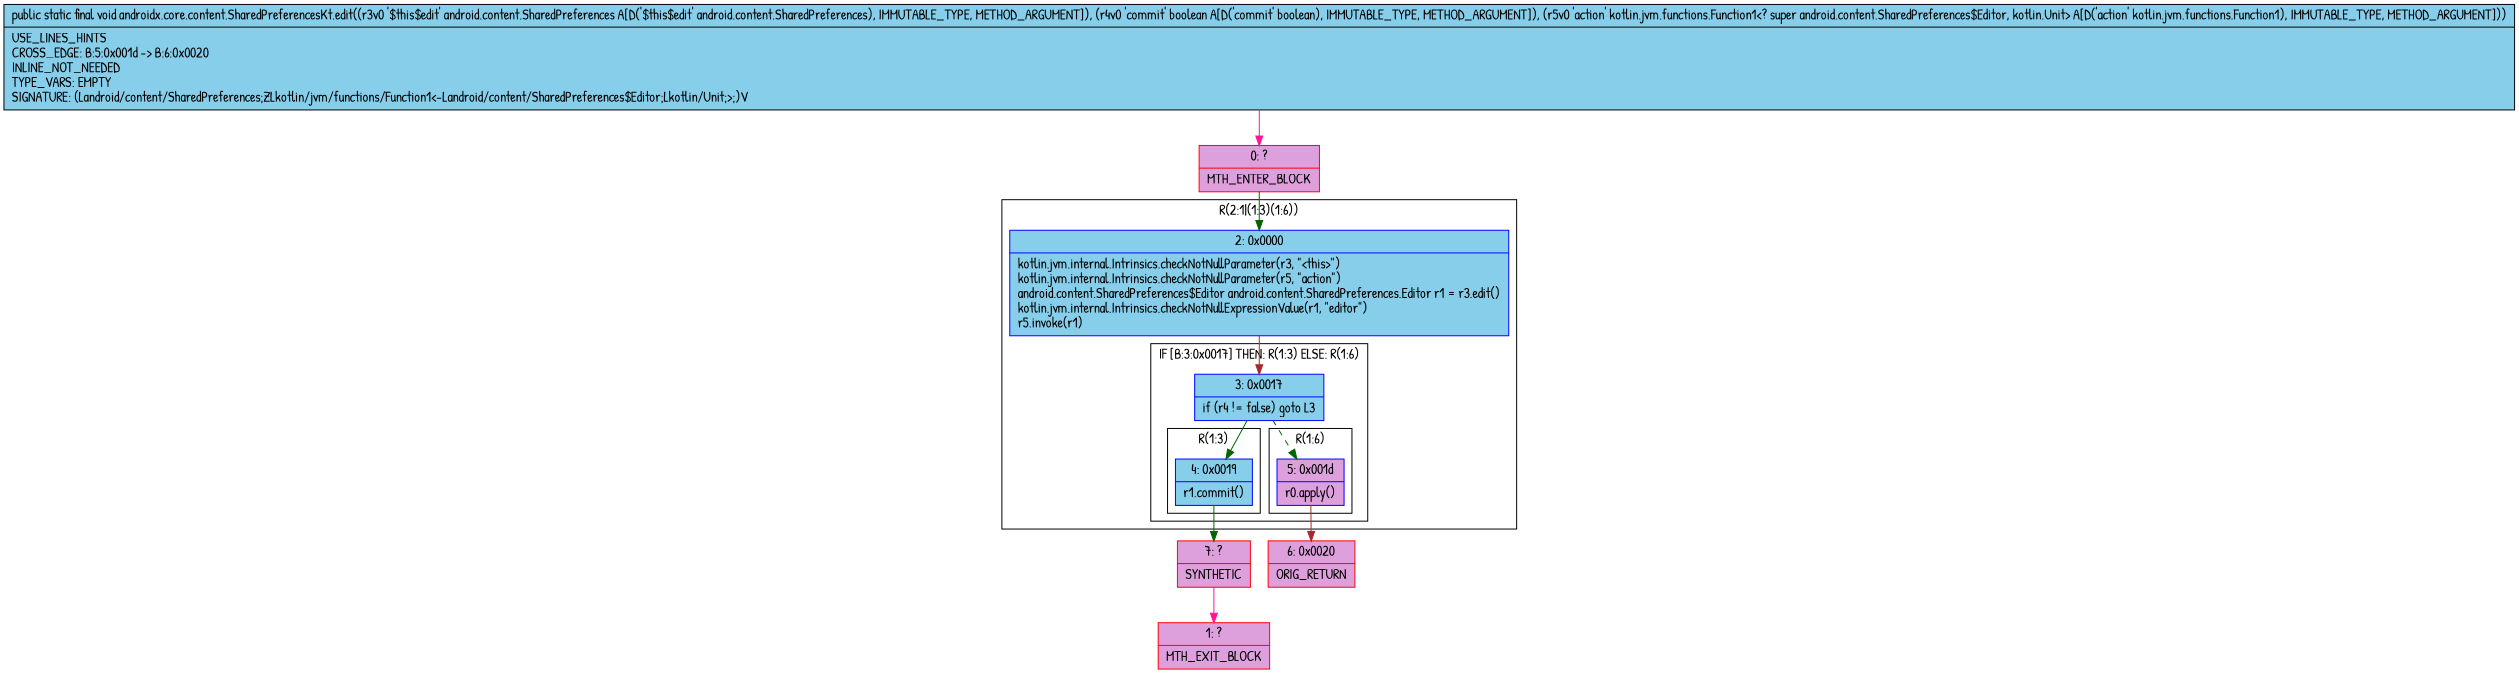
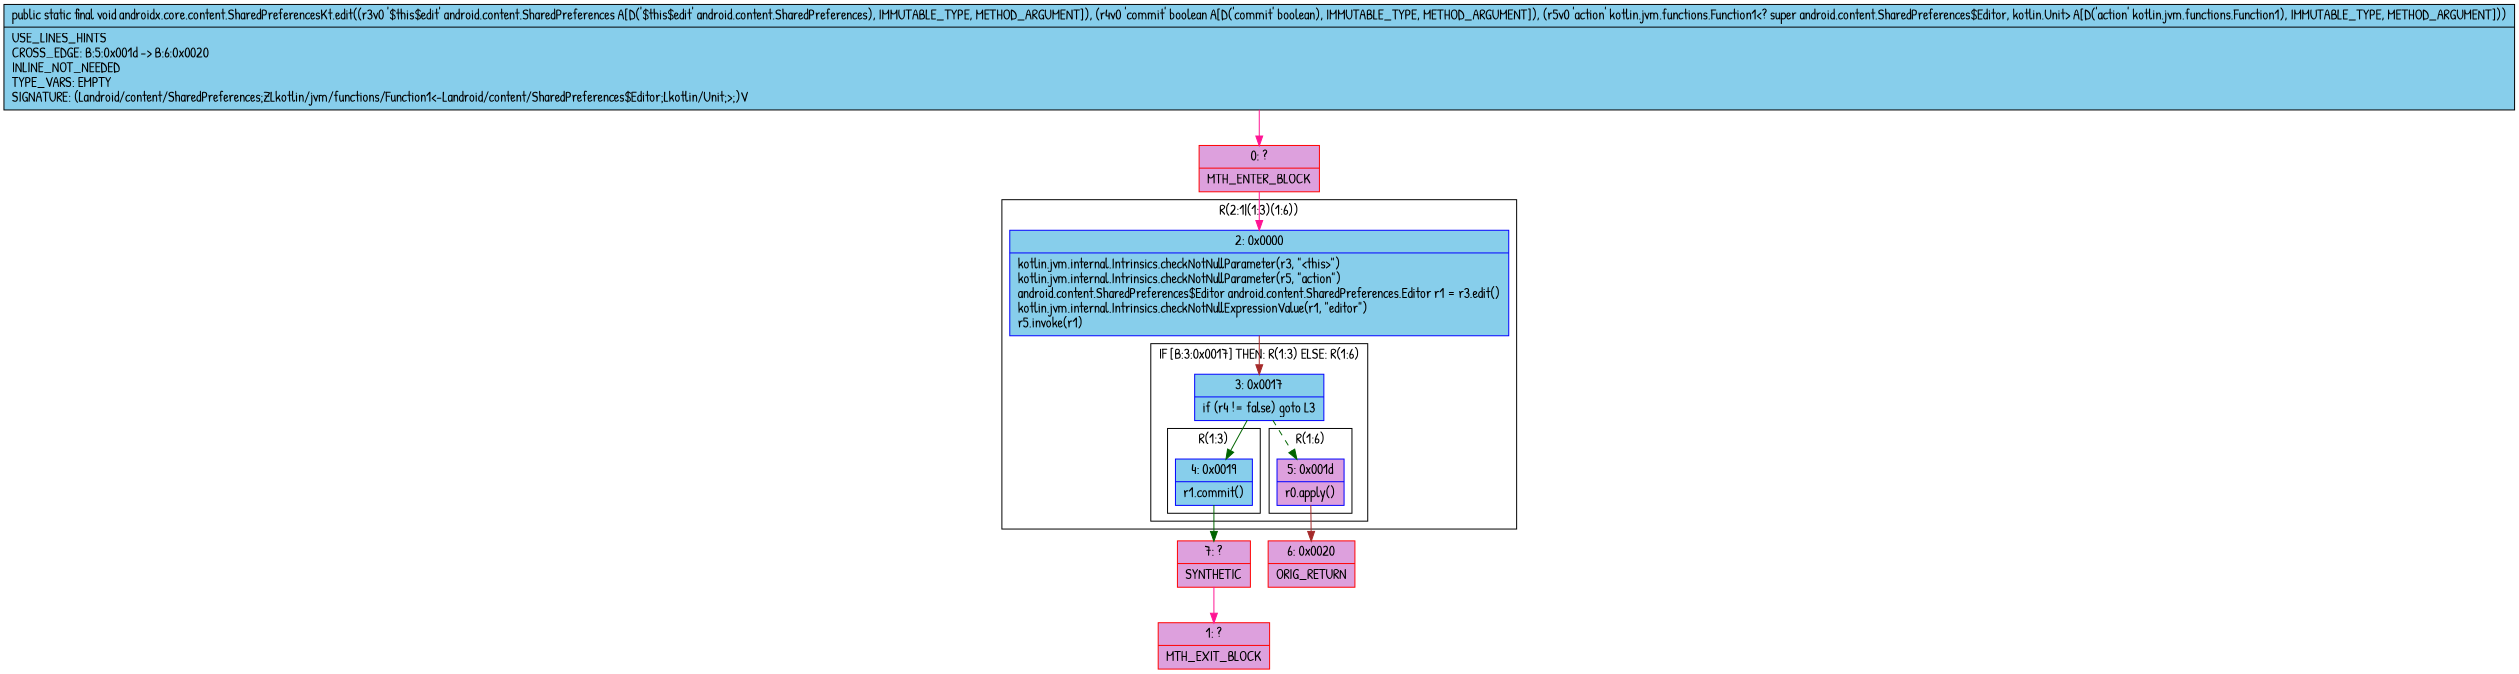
edge "0: ?" -> "2: 0x0000": color darkgreen -> deeppink
